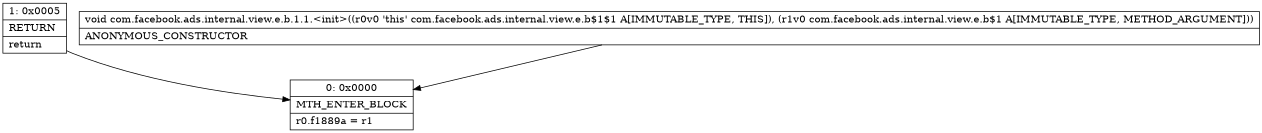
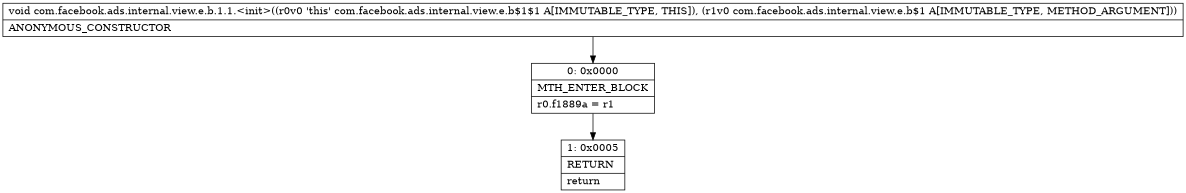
edge "1: 0x0005" -> "0: 0x0000": reversed
